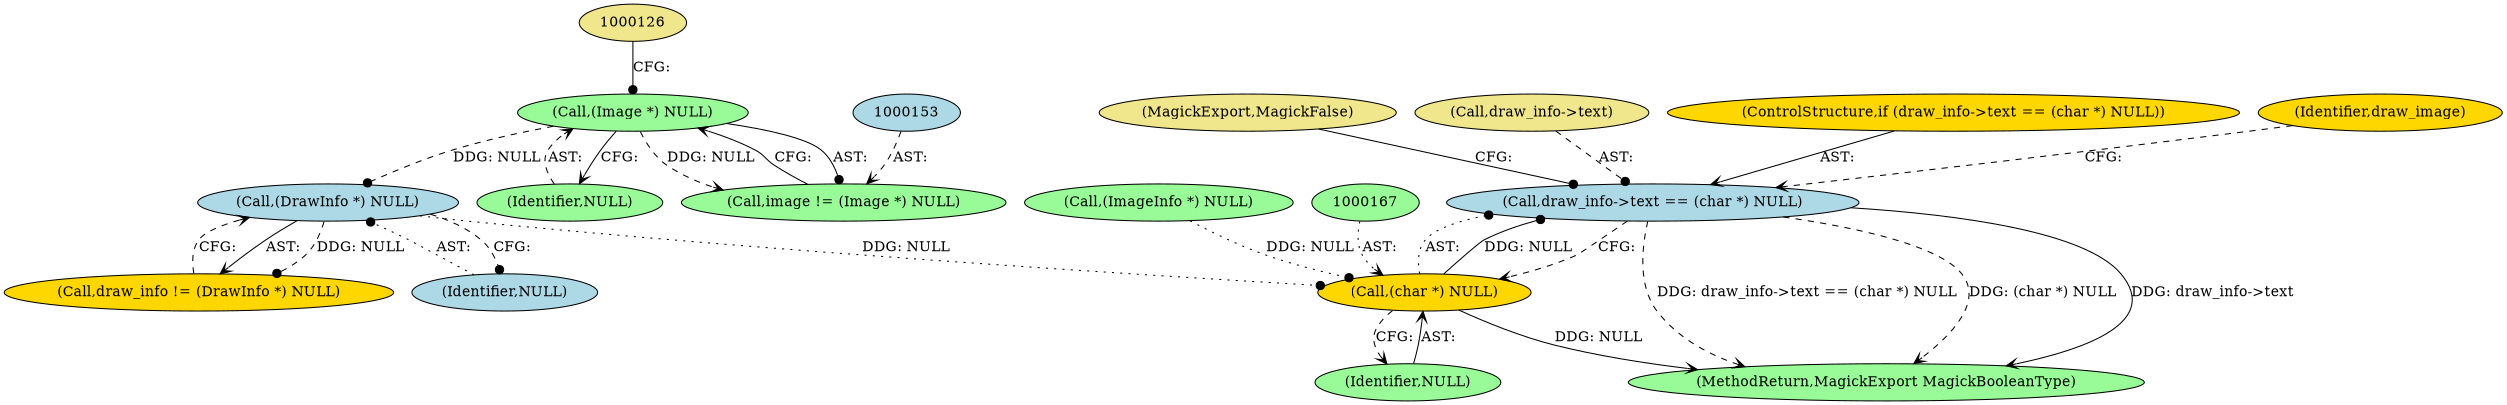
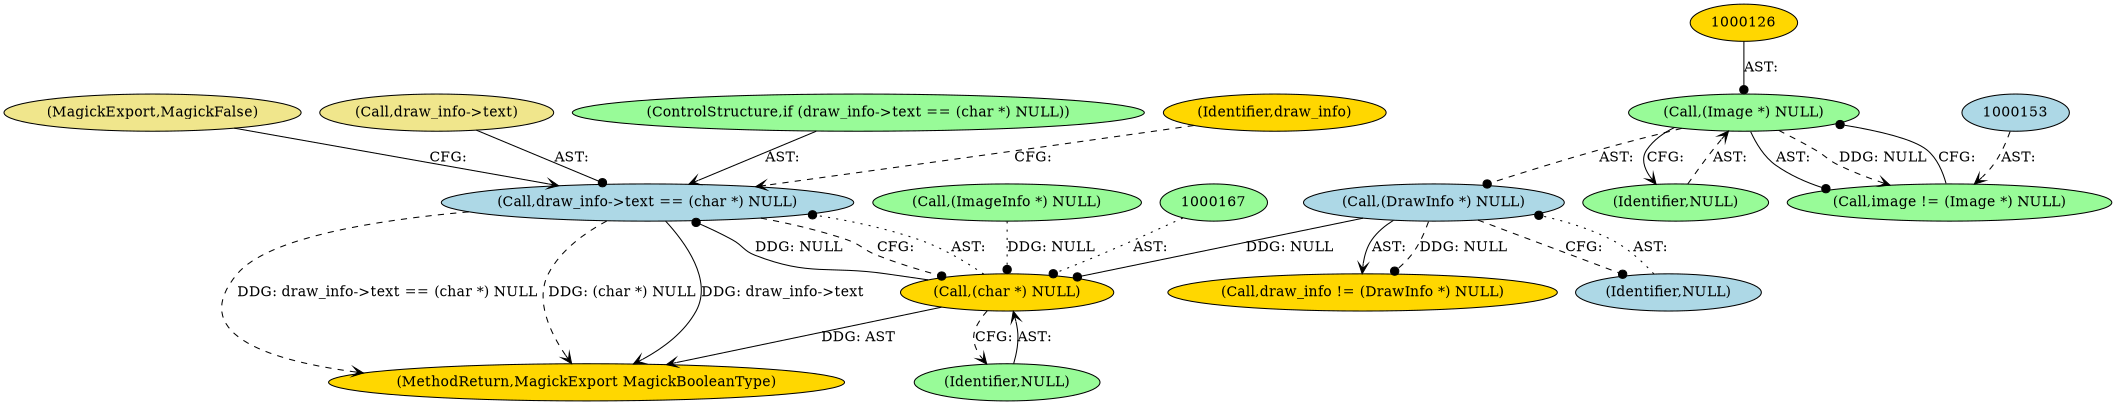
node "1000126": fillcolor khaki -> gold
edge "1000126" -> "(Call,(Image *) NULL)": label "CFG: " -> "AST: "
node "(ControlStructure,if (draw_info->text == (char *) NULL))": fillcolor gold -> palegreen
node "(Identifier,draw_image)": label "(Identifier,draw_image)" -> "(Identifier,draw_info)"
edge "(Call,image != (Image *) NULL)" -> "(Call,(Image *) NULL)": arrowhead vee -> dot
edge "(Call,draw_info->text)" -> "(Call,draw_info->text == (char *) NULL)": style dashed -> solid
edge "(MagickExport,MagickFalse)" -> "(Call,draw_info->text == (char *) NULL)": arrowhead dot -> vee
edge "(Call,(Image *) NULL)" -> "(Call,(DrawInfo *) NULL)": label "DDG: NULL" -> "AST: "
edge "(Call,draw_info != (DrawInfo *) NULL)" -> "(Call,(DrawInfo *) NULL)": removed, label "CFG:"
edge "1000167" -> "(Call,(char *) NULL)": arrowhead vee -> dot
edge "(Call,(DrawInfo *) NULL)" -> "(Call,(char *) NULL)": style dotted -> solid
edge "(Call,draw_info->text == (char *) NULL)" -> "(Call,(char *) NULL)": arrowhead vee -> dot
edge "(Call,(char *) NULL)" -> "(MethodReturn,MagickExport MagickBooleanType)": label "DDG: NULL" -> "DDG: AST"
node "(MethodReturn,MagickExport MagickBooleanType)": fillcolor palegreen -> gold
